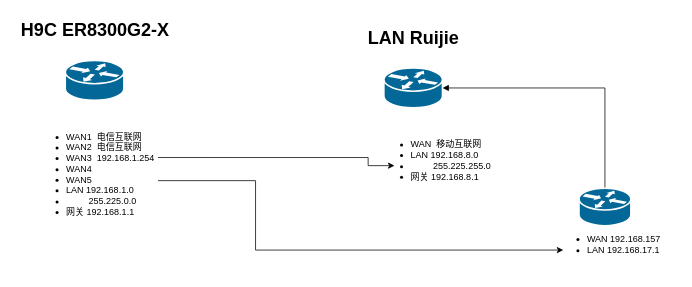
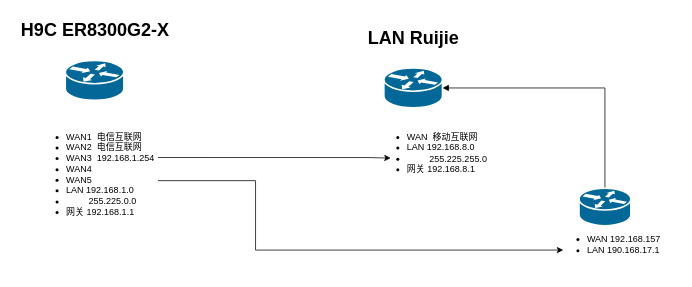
node "WAN 移动互联网 LAN 192.168.8.0 255.225.255.0 网关 192.168.8.1": moved (443, 160) -> (439, 152)
node "WAN 192.168.157 LAN 192.168.17.1": label "WAN 192.168.157 LAN 192.168.17.1" -> "WAN 192.168.157 LAN 190.168.17.1"
